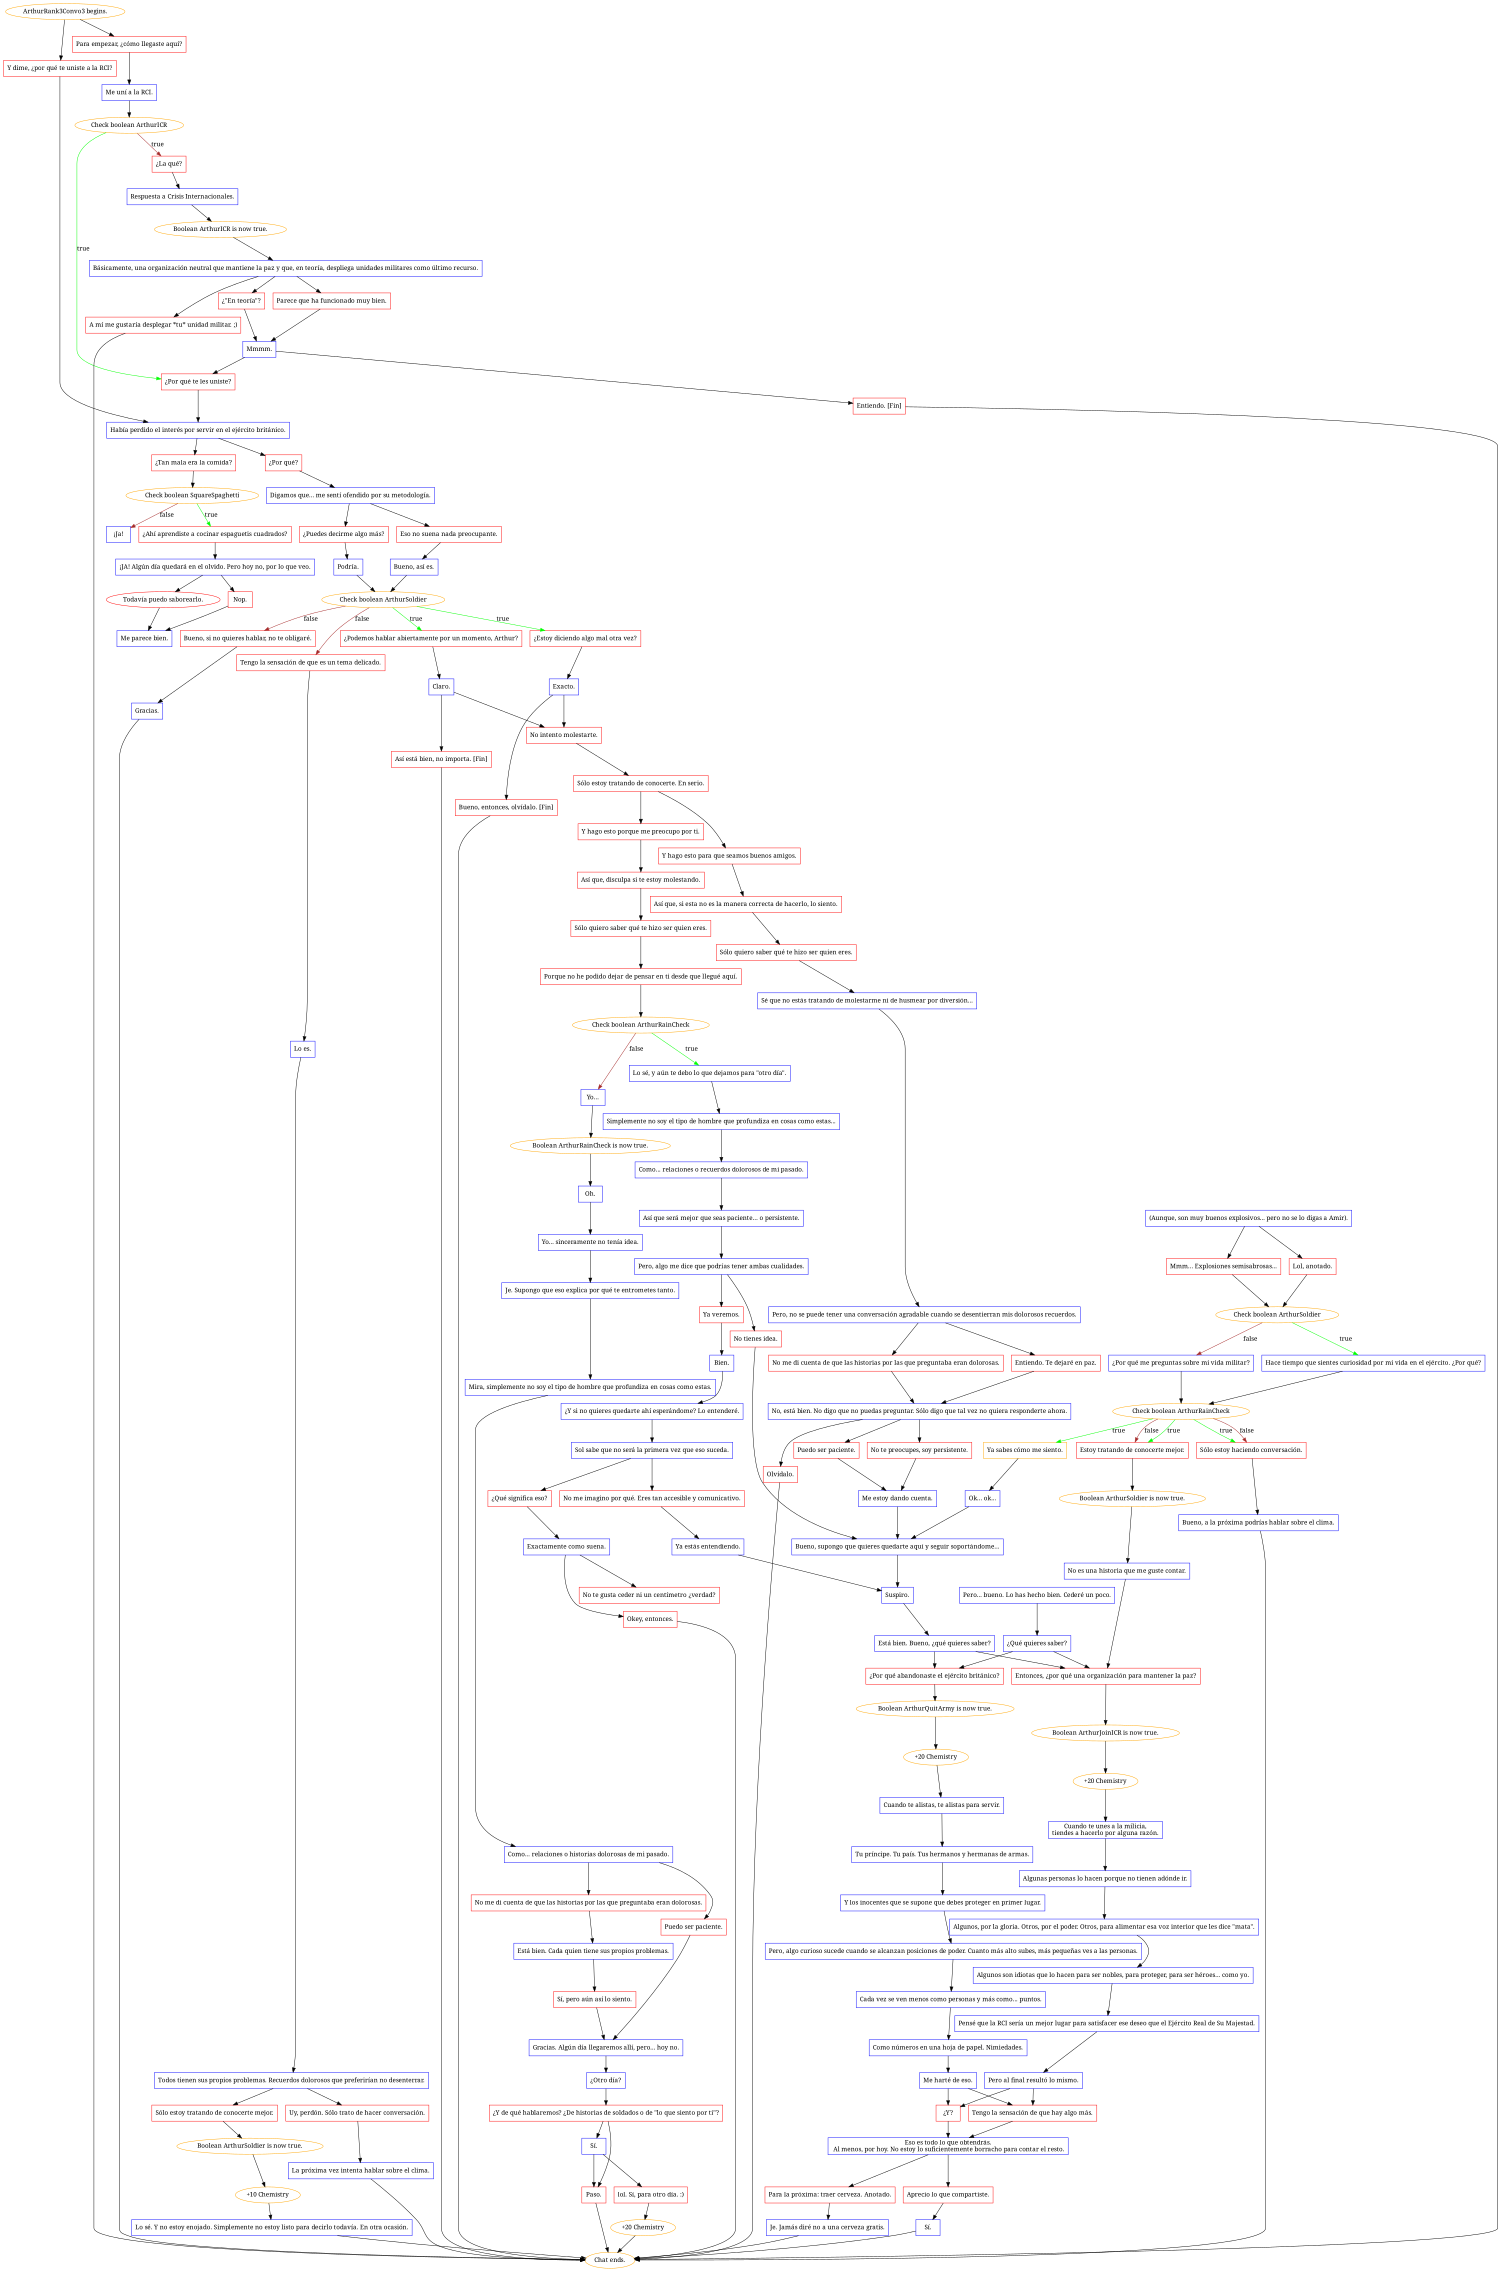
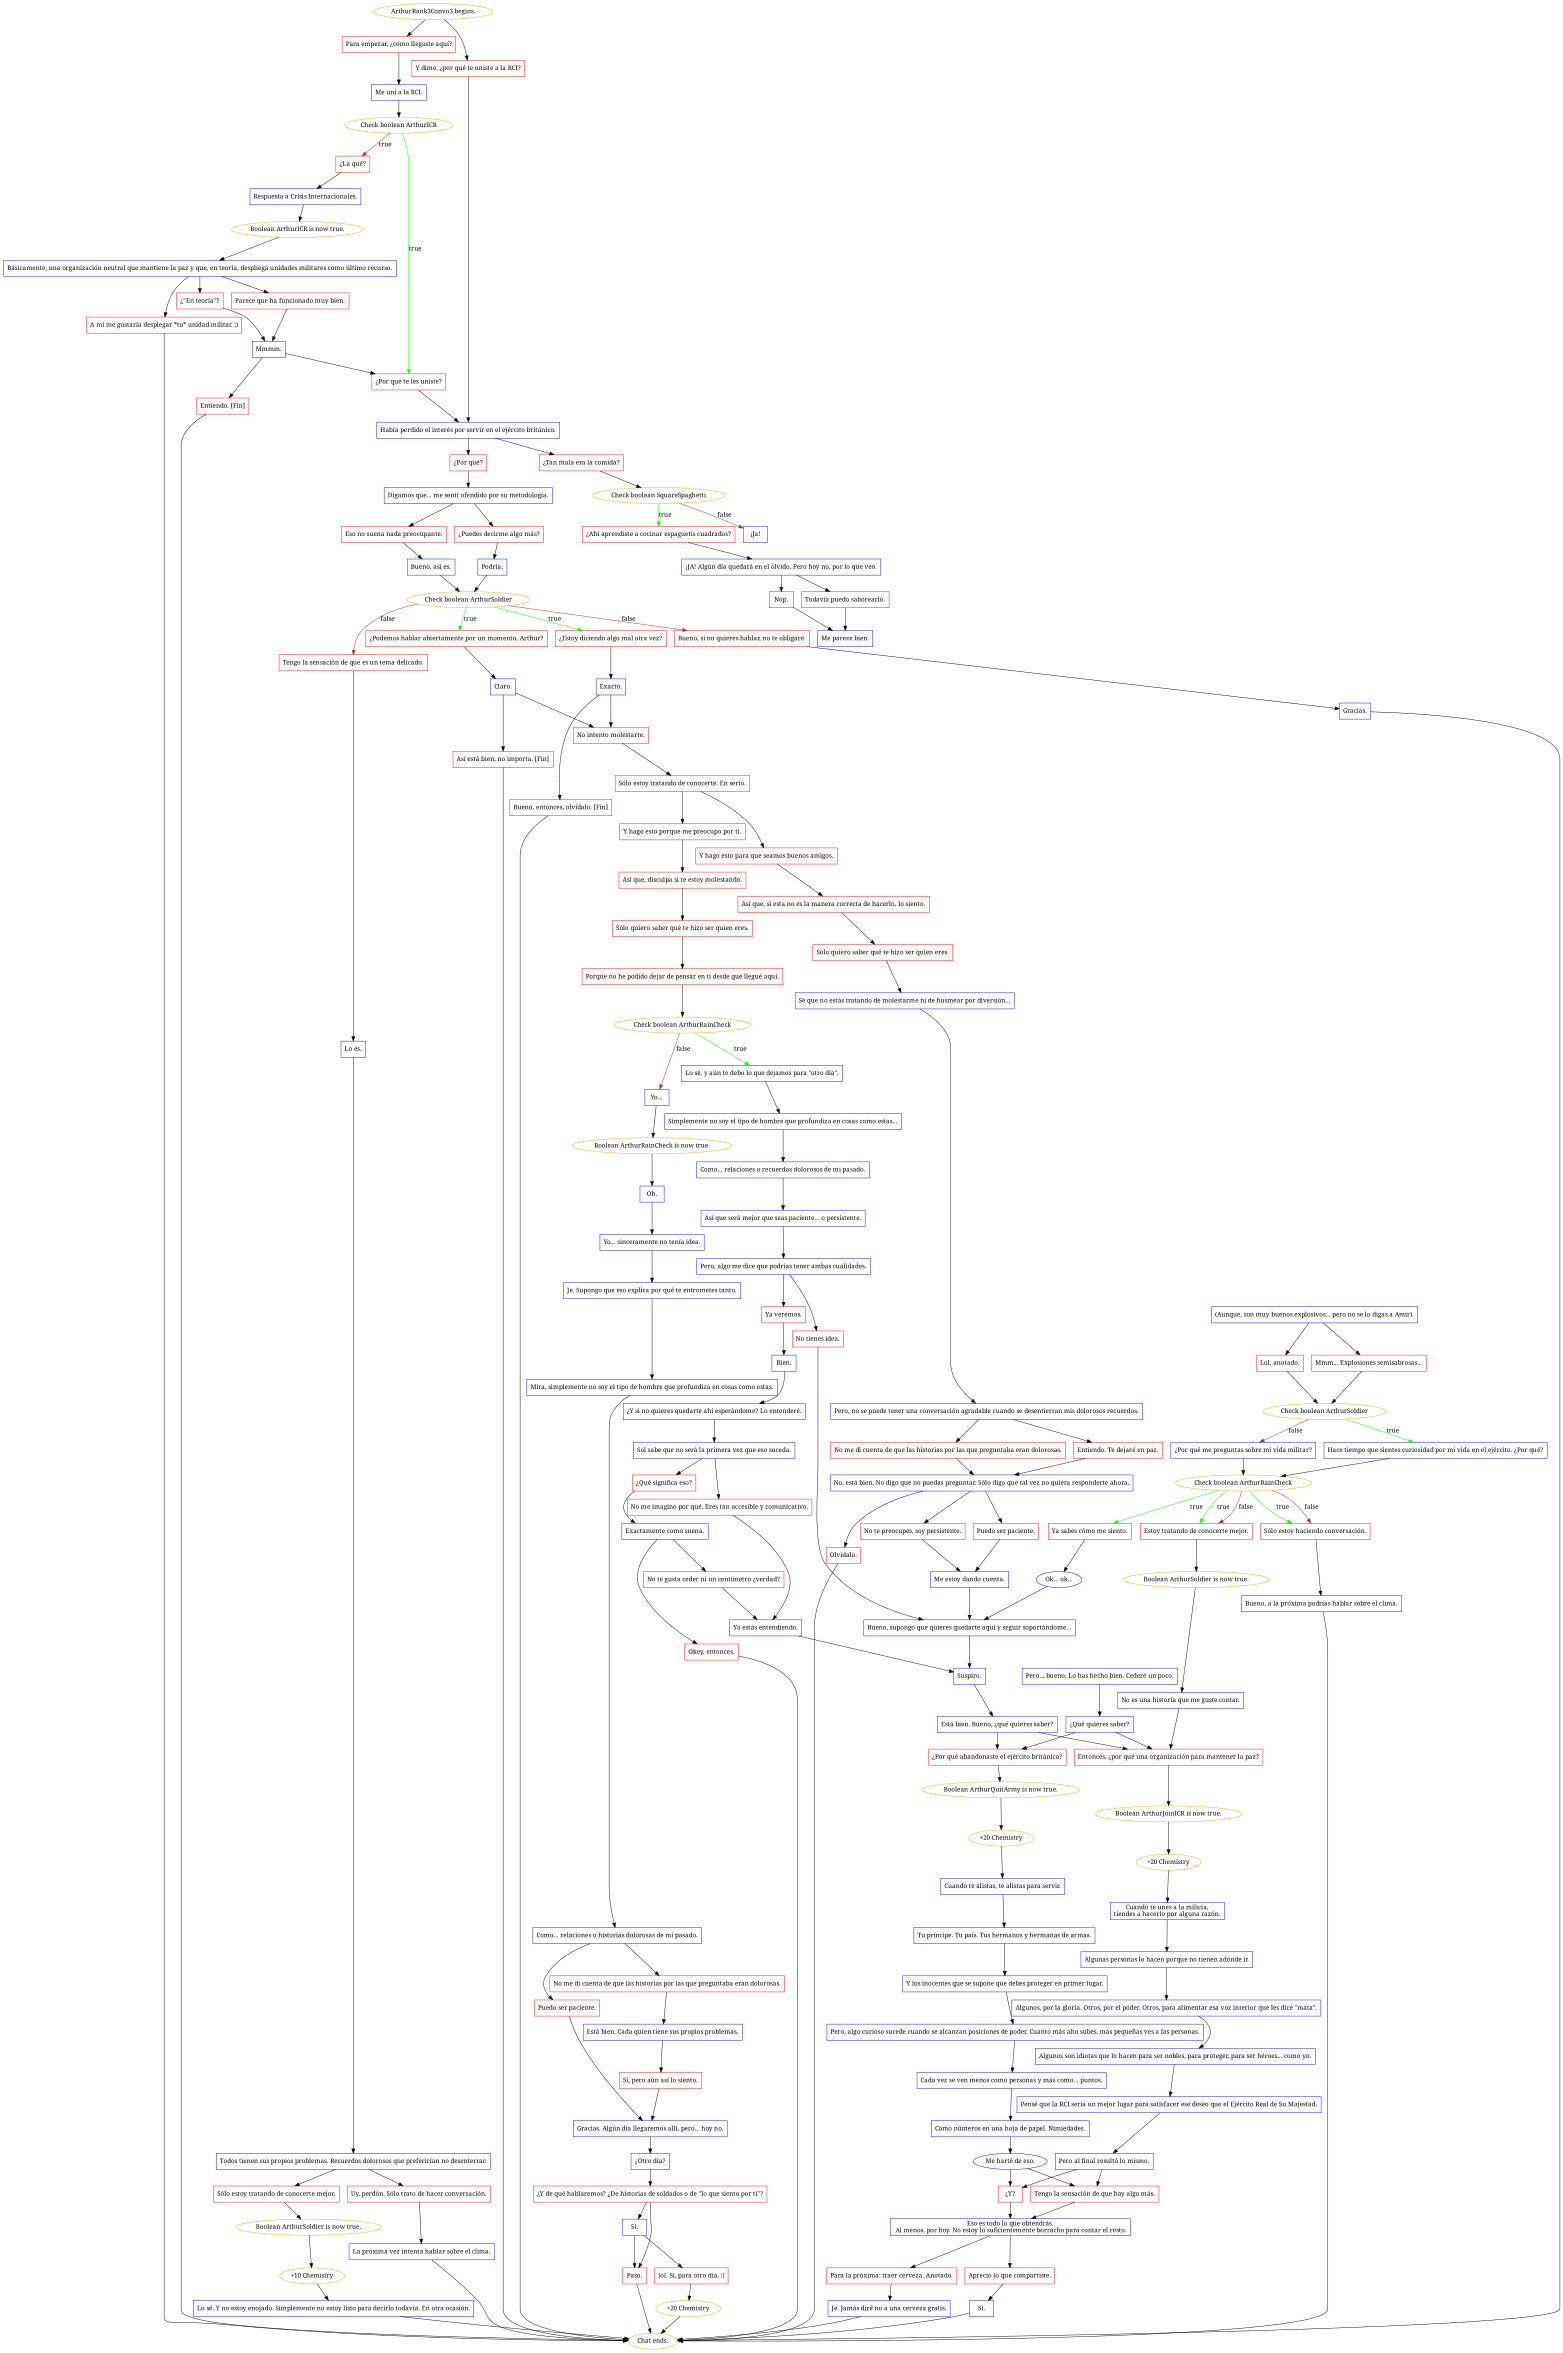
node "Todavía puedo saborearlo.": shape ellipse -> box
node "Ya sabes cómo me siento.": color orange -> red
node "Ok... ok...": shape box -> ellipse
edge "No te gusta ceder ni un centímetro ¿verdad?" -> "Ya estás entendiendo.": added
node "Me harté de eso.": shape box -> ellipse
